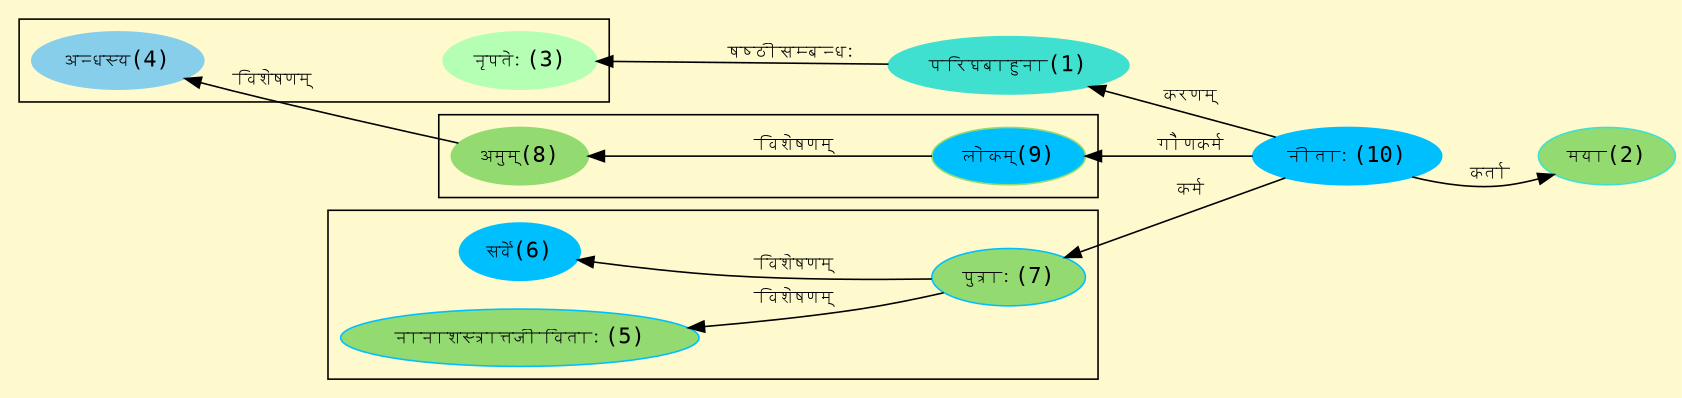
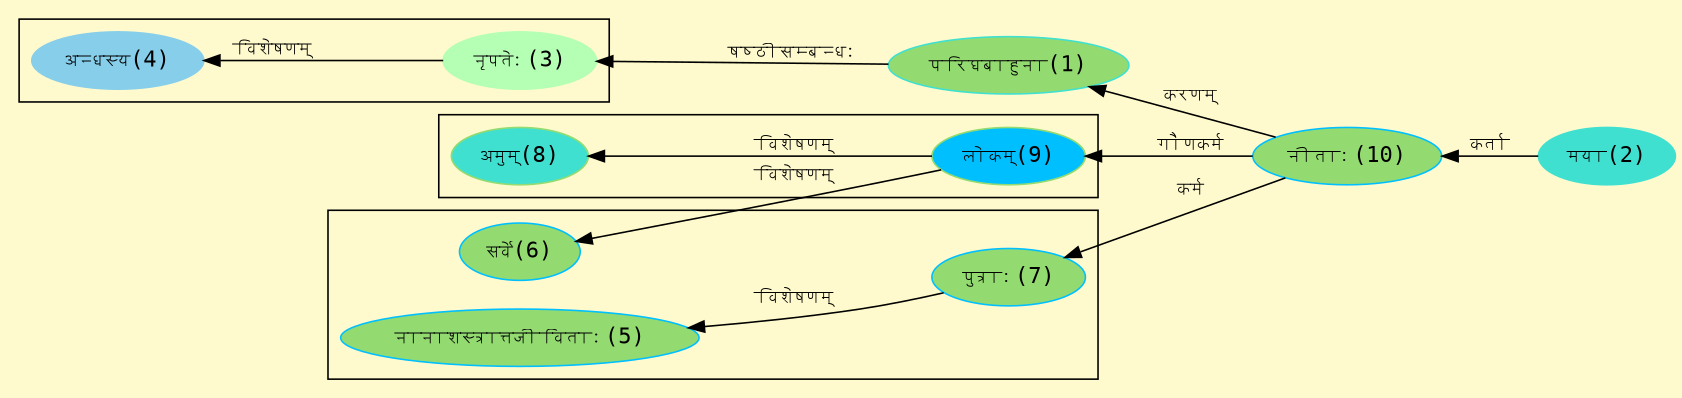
node "परिघबाहुना(1)": fillcolor #40e0d0 -> #93db70
edge "अमुम्(8)" -> "अन्धस्य(4)": now "नृपतेः(3)" -> "अन्धस्य(4)"
node "अमुम्(8)": fillcolor #93db70 -> #40e0d0
node "नीताः(10)": fillcolor #00bfff -> #93db70
node "मया(2)": fillcolor #93db70 -> #40e0d0
edge "नीताः(10)" -> "मया(2)": reversed
node "सर्वे(6)": fillcolor #00bfff -> #93db70
edge "पुत्राः(7)" -> "सर्वे(6)": now "लोकम्(9)" -> "सर्वे(6)"
